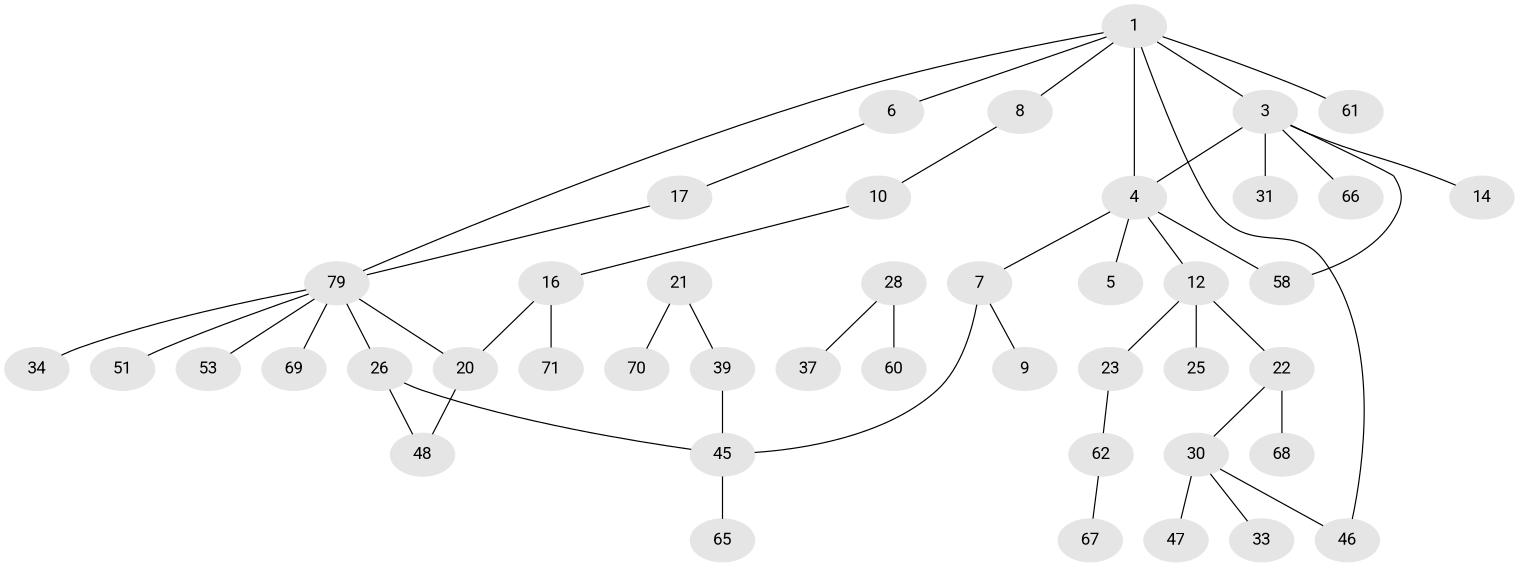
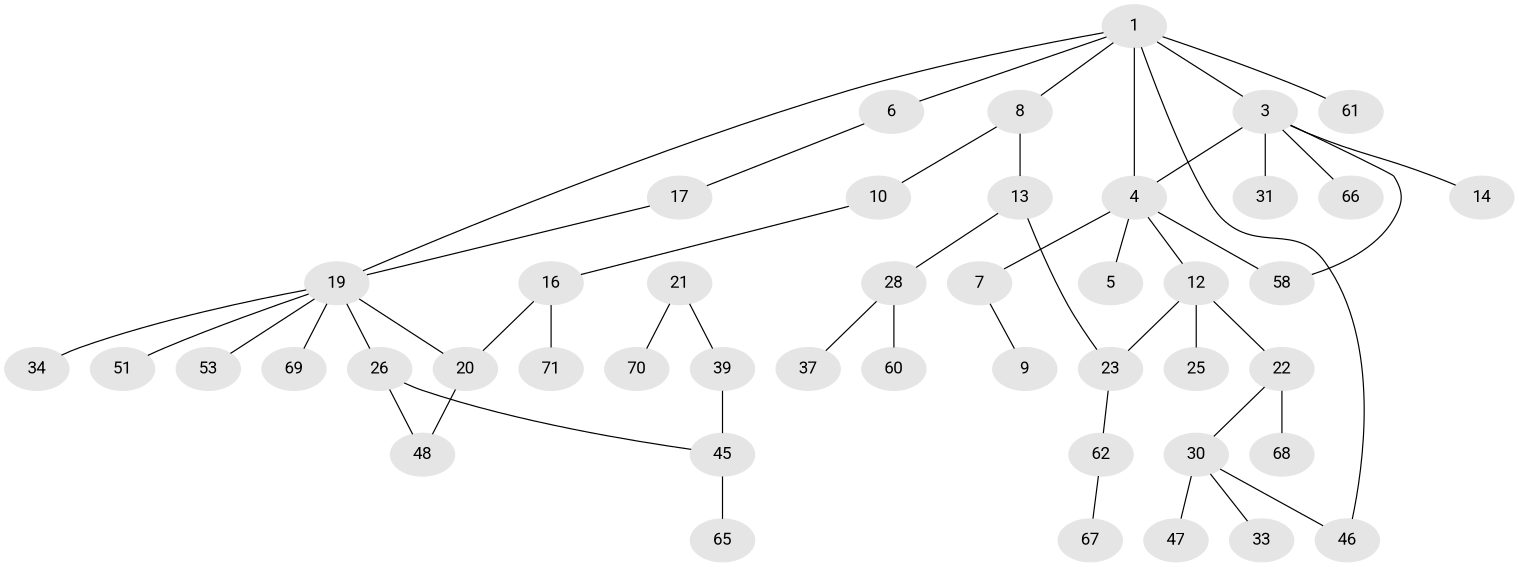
node "13": added
node "79": label "79" -> "19"
edge "7" -- "45": removed
